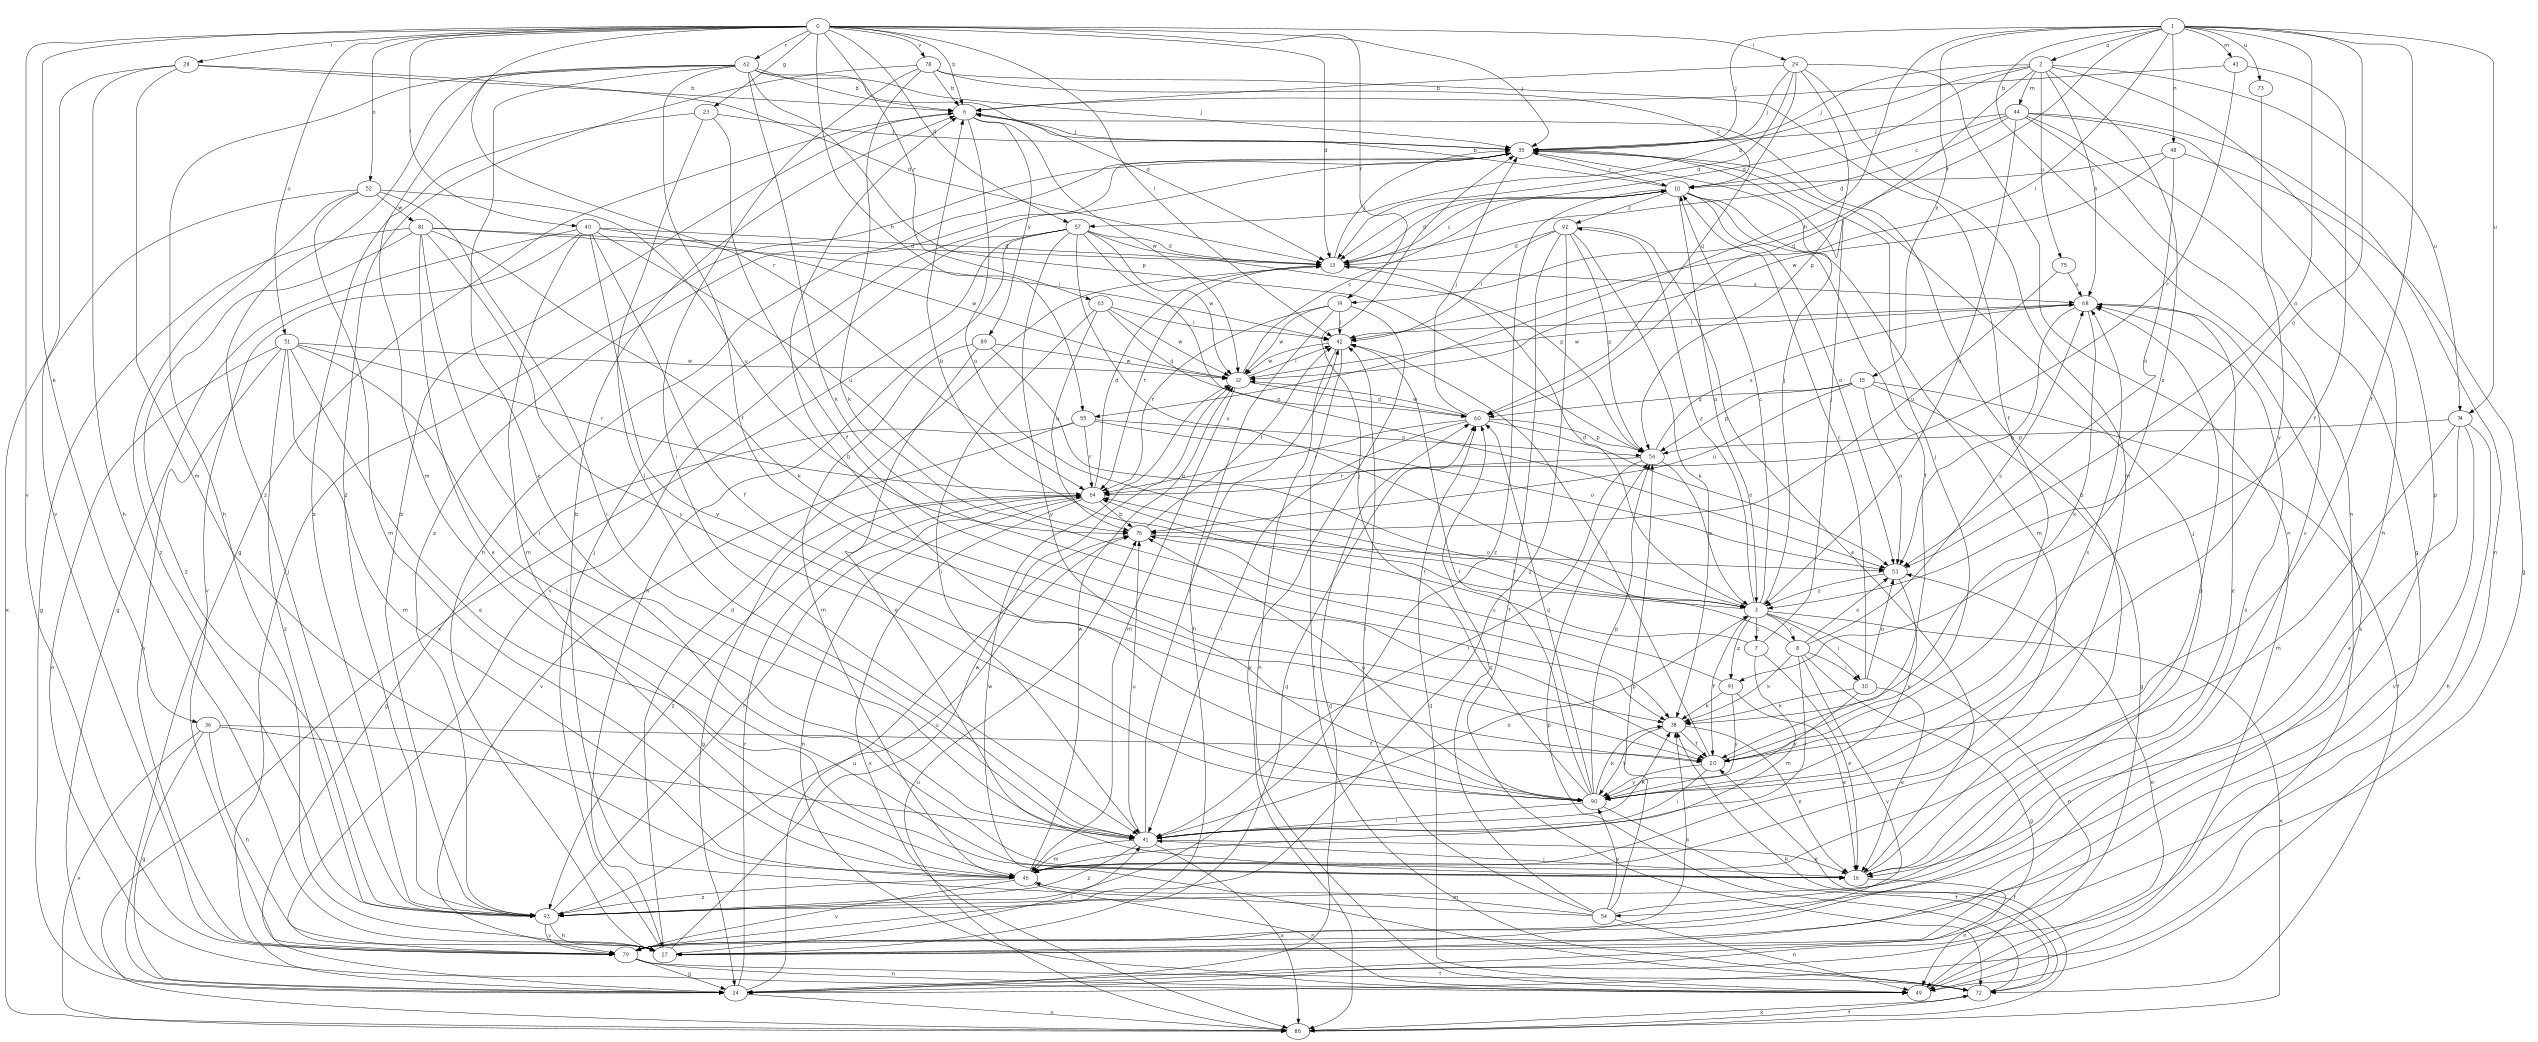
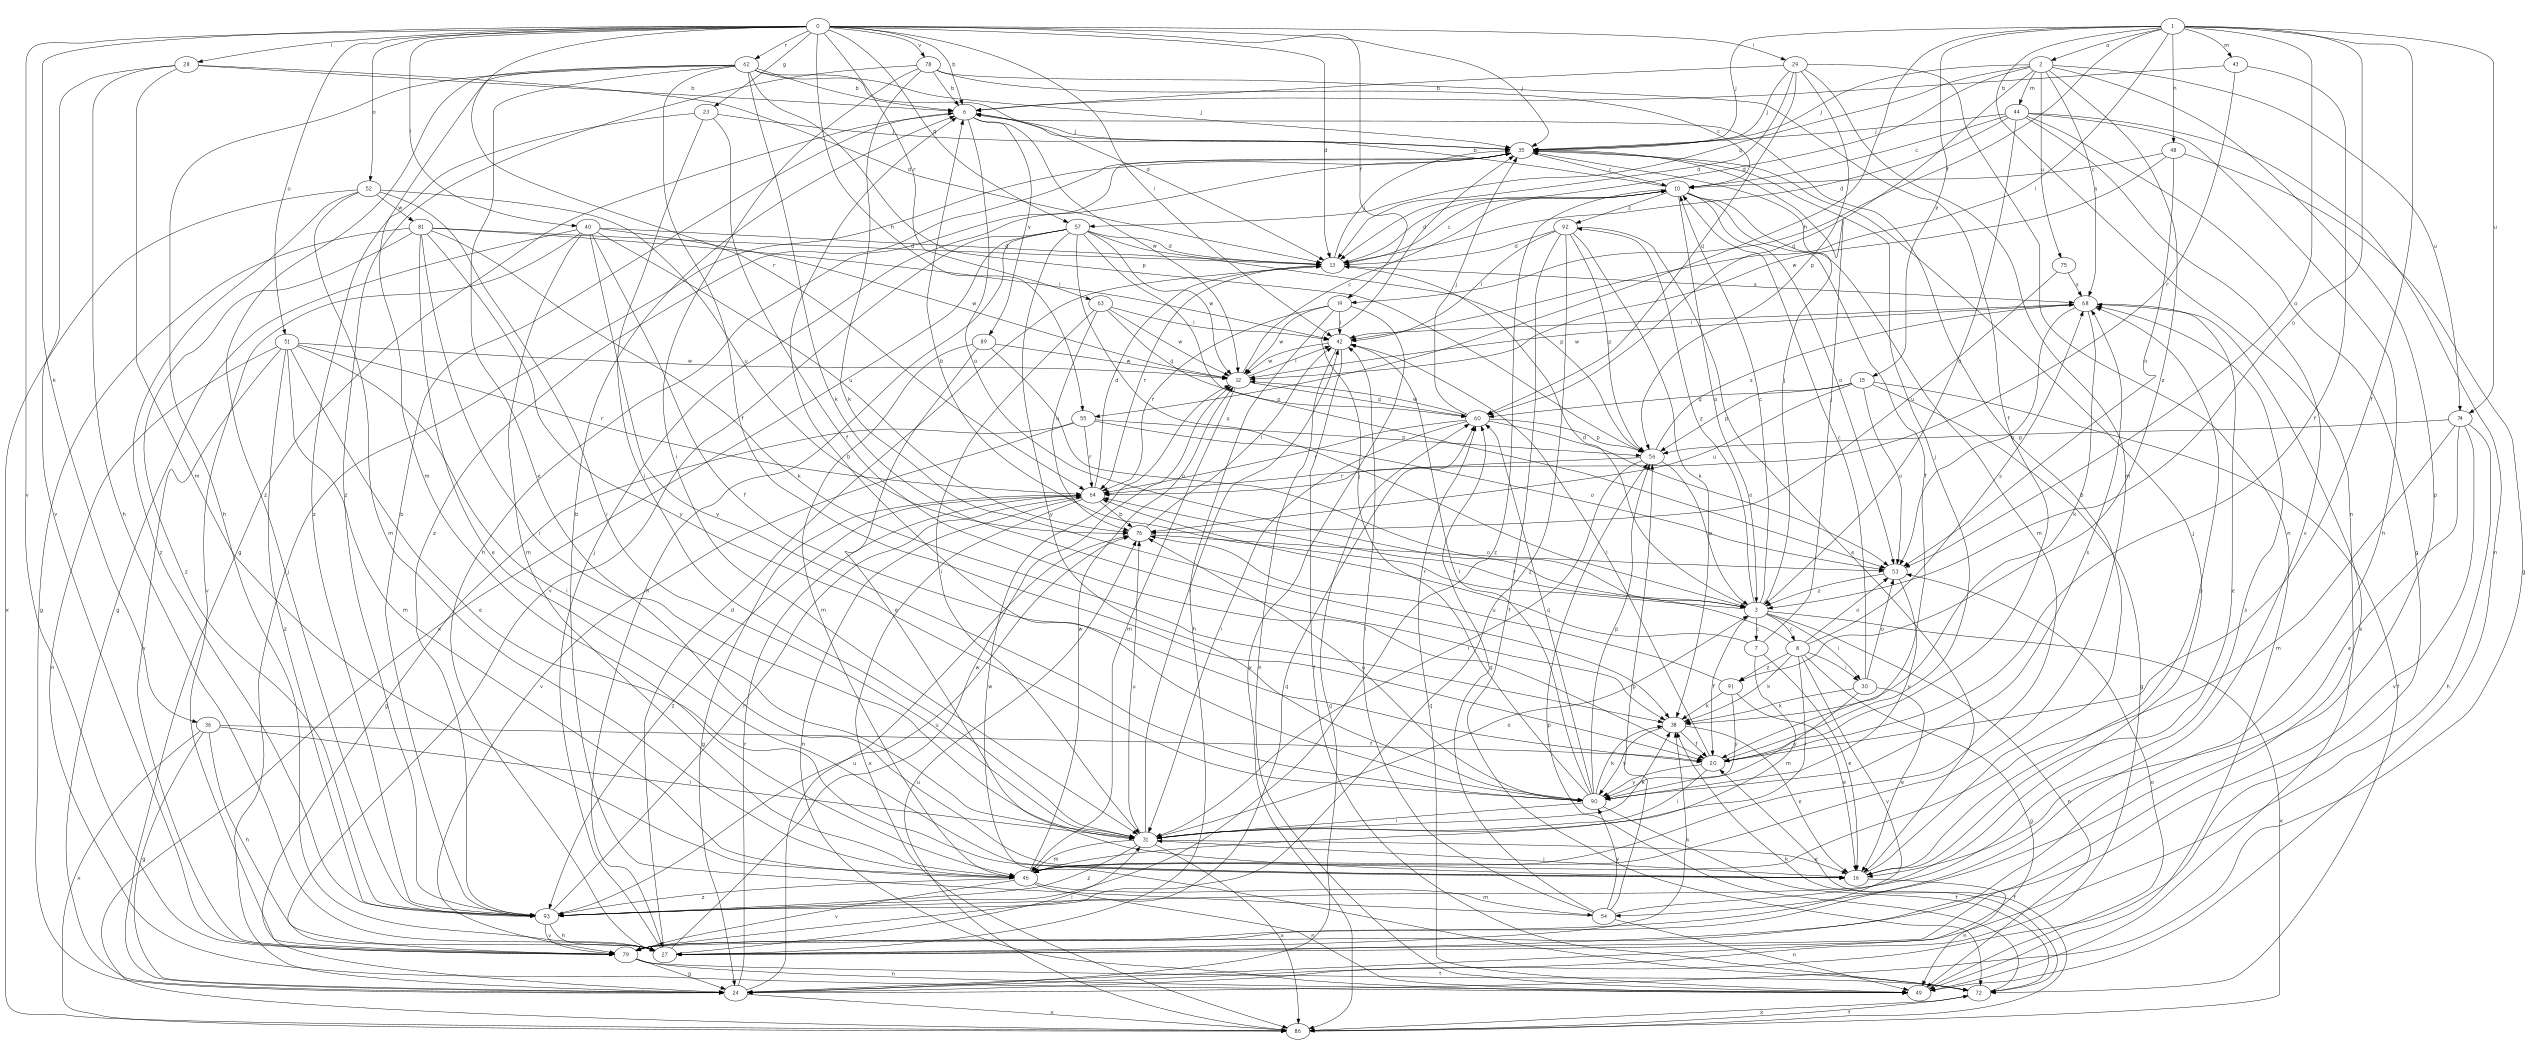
node "73": removed
edge "3" -> "91": now "8" -> "91"
node "41": label "41" -> "31"
edge "54" -> "46": reversed
